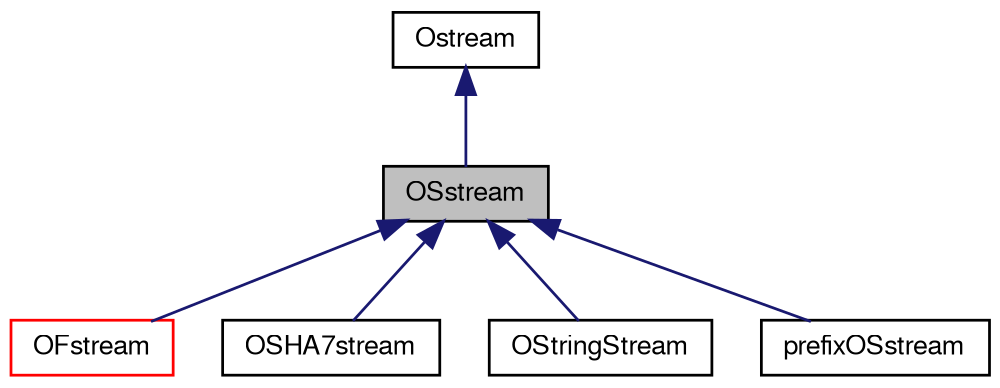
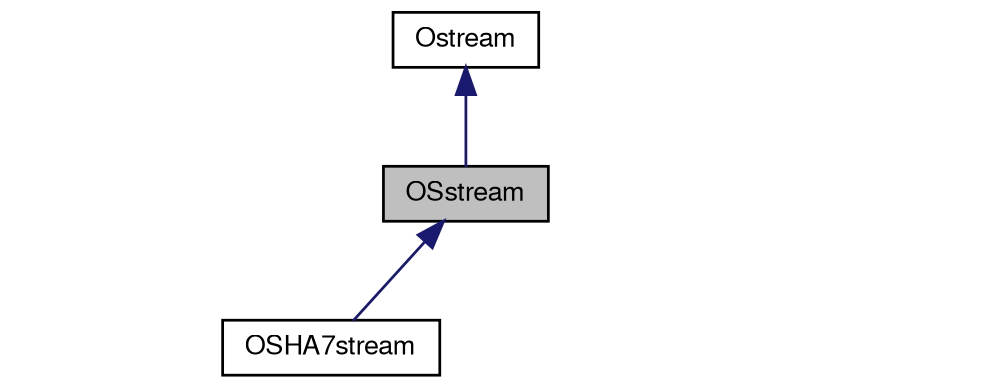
node "OFstream": removed
node "OStringStream": removed
node "prefixOSstream": removed
